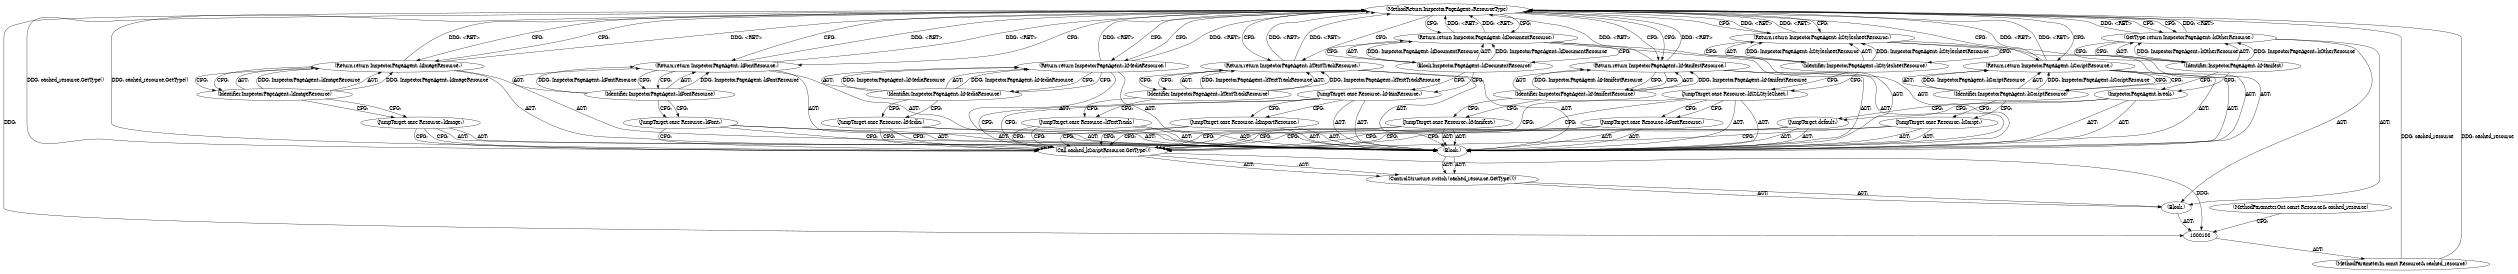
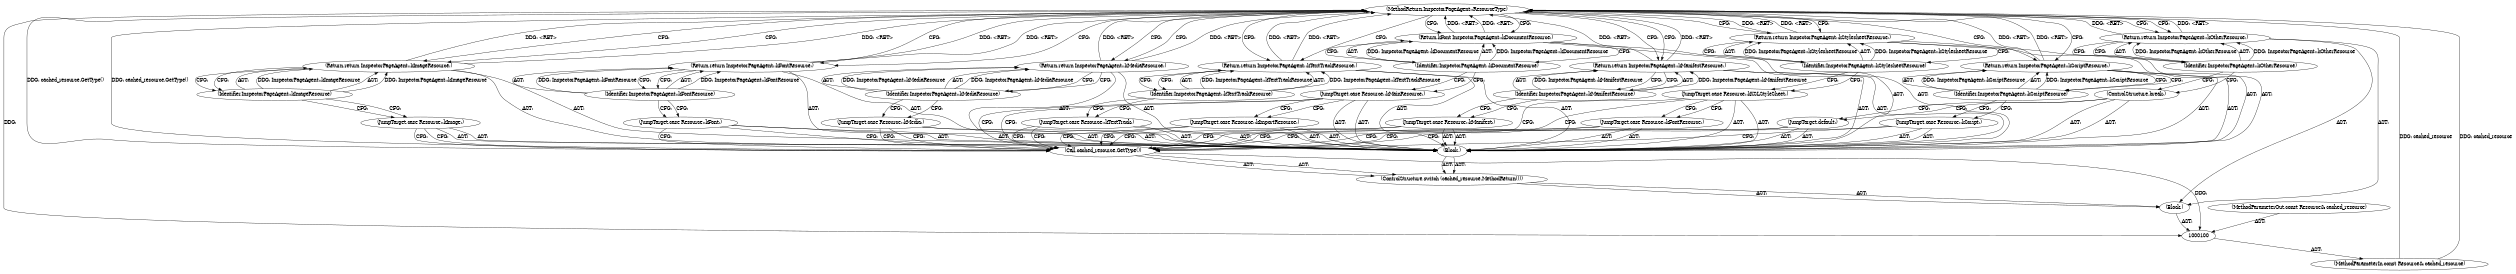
node "(Return,return InspectorPageAgent::kDocumentResource;)": label "(Return,return InspectorPageAgent::kDocumentResource;)" -> "(Return,kFont InspectorPageAgent::kDocumentResource;)"
node "(GetType,return InspectorPageAgent::kOtherResource;)": label "(GetType,return InspectorPageAgent::kOtherResource;)" -> "(Return,return InspectorPageAgent::kOtherResource;)"
node "(Block,InspectorPageAgent::kDocumentResource)": label "(Block,InspectorPageAgent::kDocumentResource)" -> "(Identifier,InspectorPageAgent::kDocumentResource)"
node "(Identifier,InspectorPageAgent::kManifest)": label "(Identifier,InspectorPageAgent::kManifest)" -> "(Identifier,InspectorPageAgent::kOtherResource)"
node "(InspectorPageAgent,break;)": label "(InspectorPageAgent,break;)" -> "(ControlStructure,break;)"
node "(Call,cached_kScriptResource.GetType())": label "(Call,cached_kScriptResource.GetType())" -> "(Call,cached_resource.GetType())"
node "(ControlStructure,switch (cached_resource.GetType()))": label "(ControlStructure,switch (cached_resource.GetType()))" -> "(ControlStructure,switch (cached_resource.MethodReturn()))"
edge "(MethodParameterOut,const Resource& cached_resource)" -> "1000100": label "CFG: " -> "AST: "
